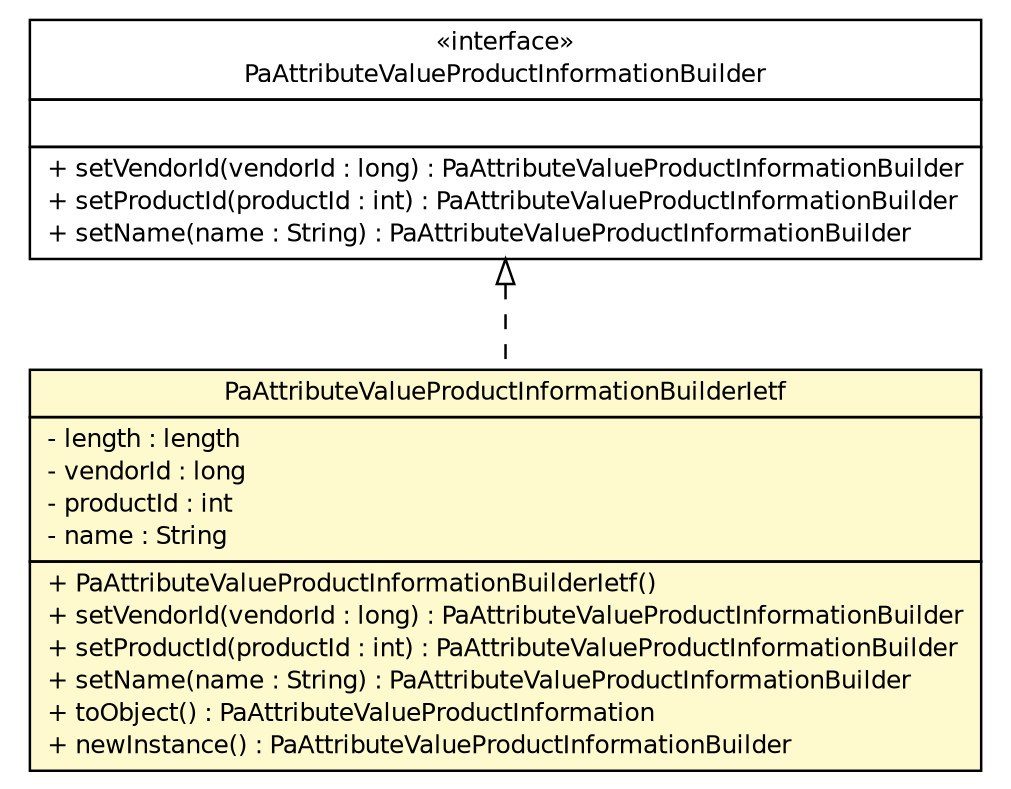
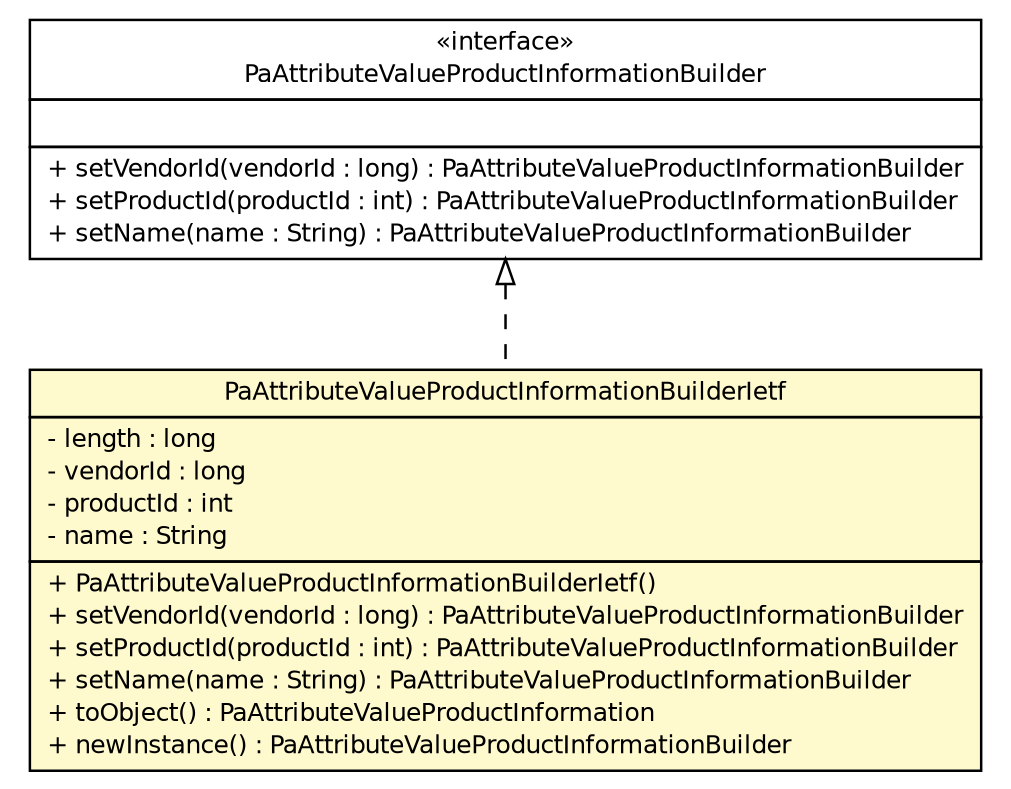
node "PaAttributeValueProductInformationBuilderIetf": text "- length : length" -> "- length : long"
